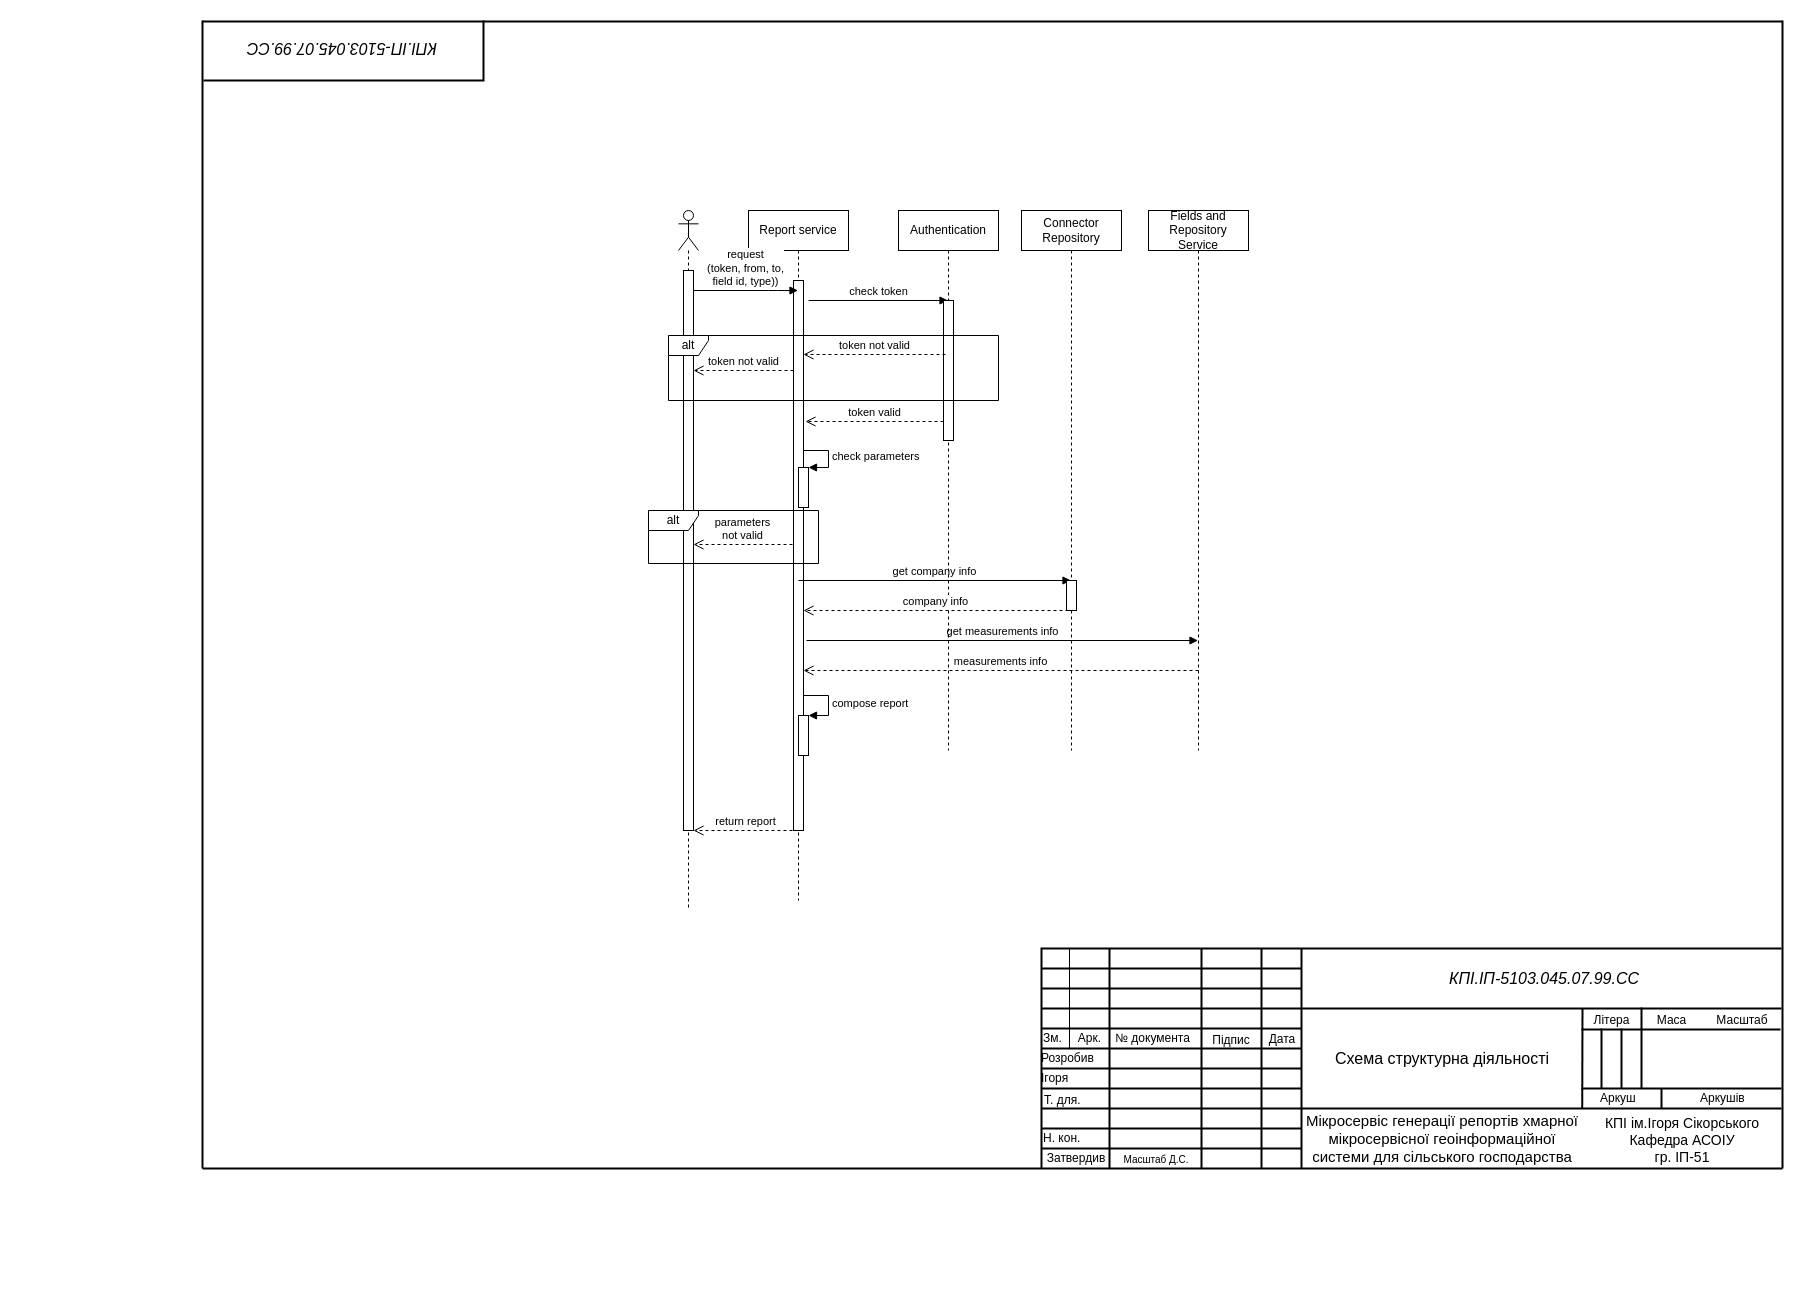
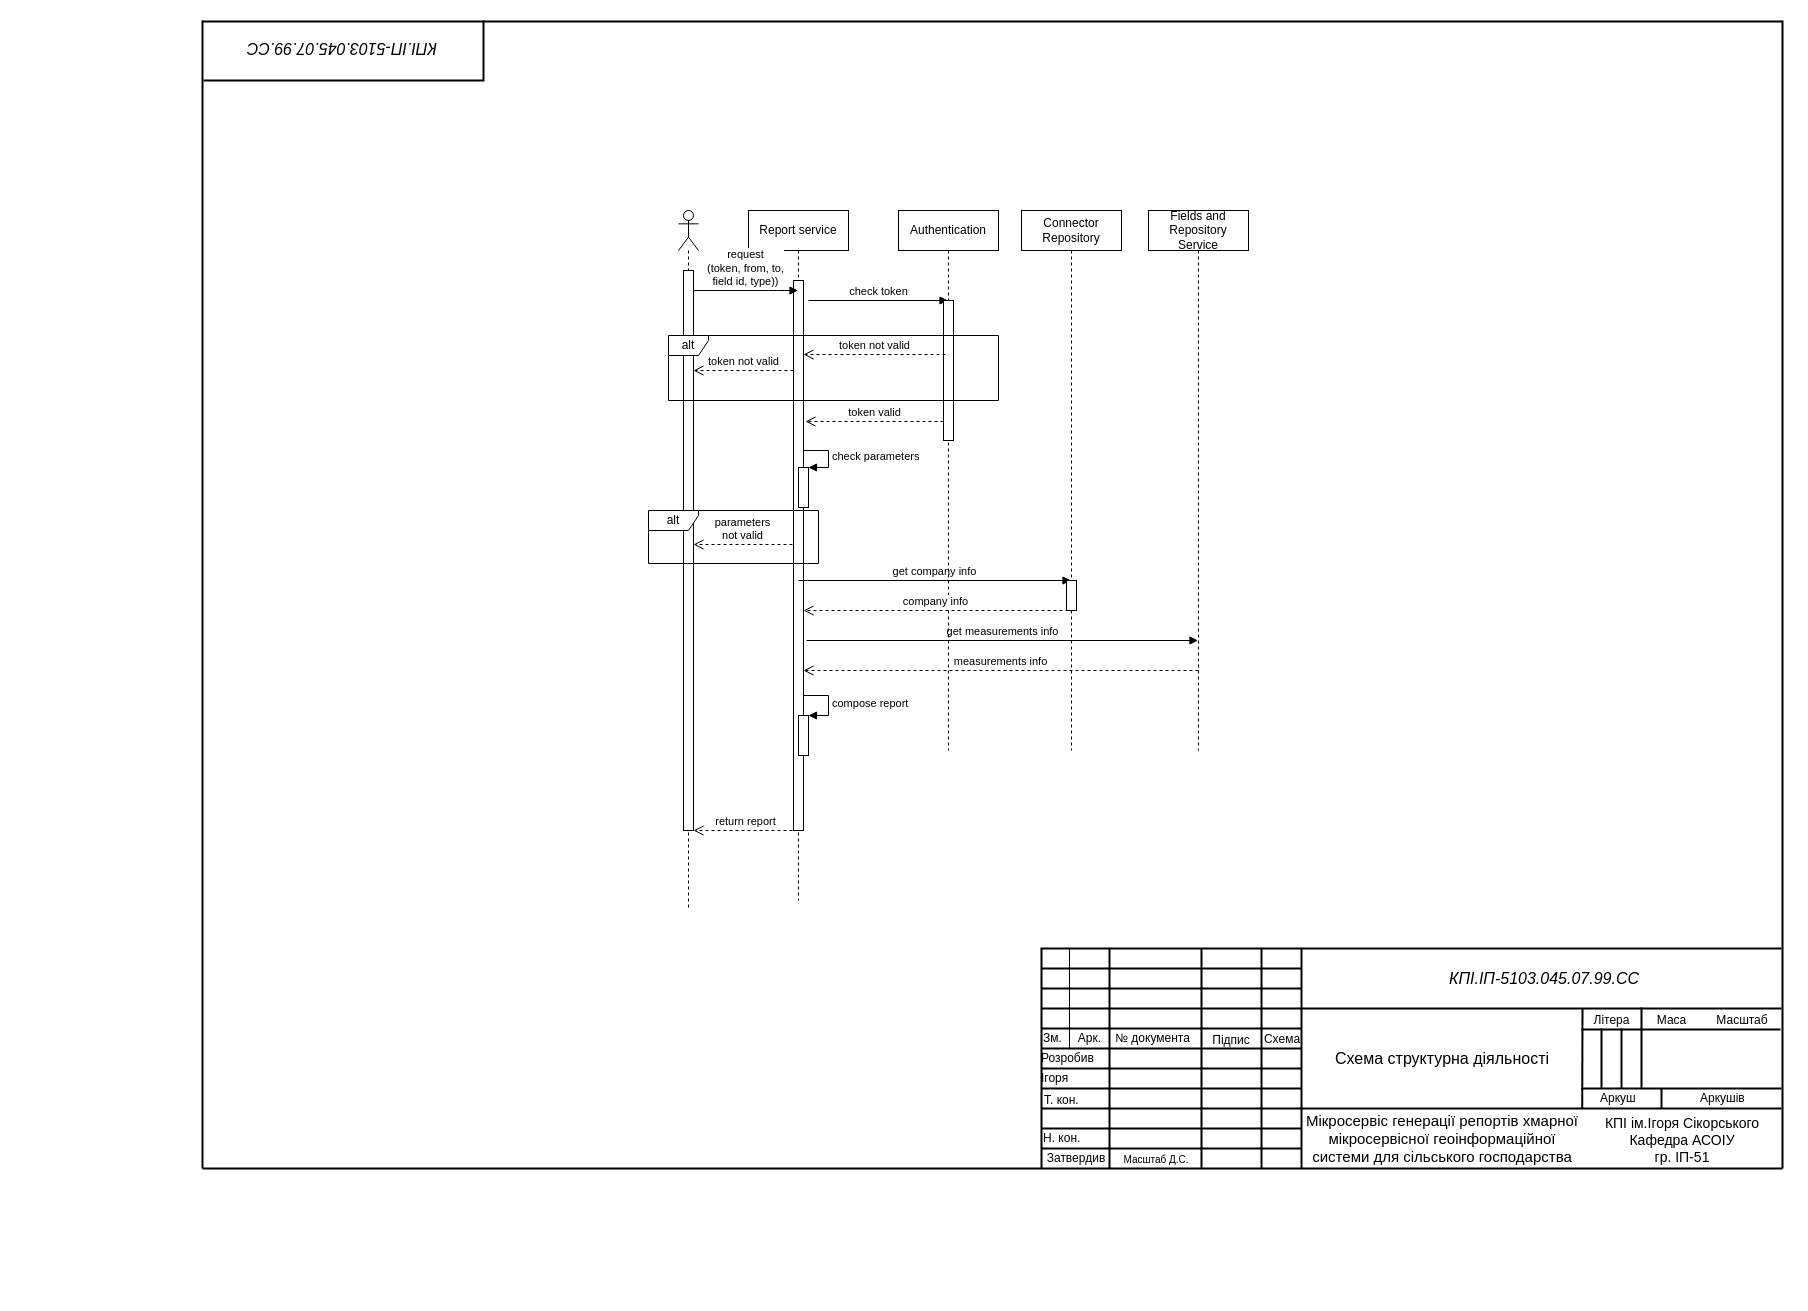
node "Дата": label "Дата" -> "Схема"
node "Т. для.": label "Т. для." -> "Т. кон."
